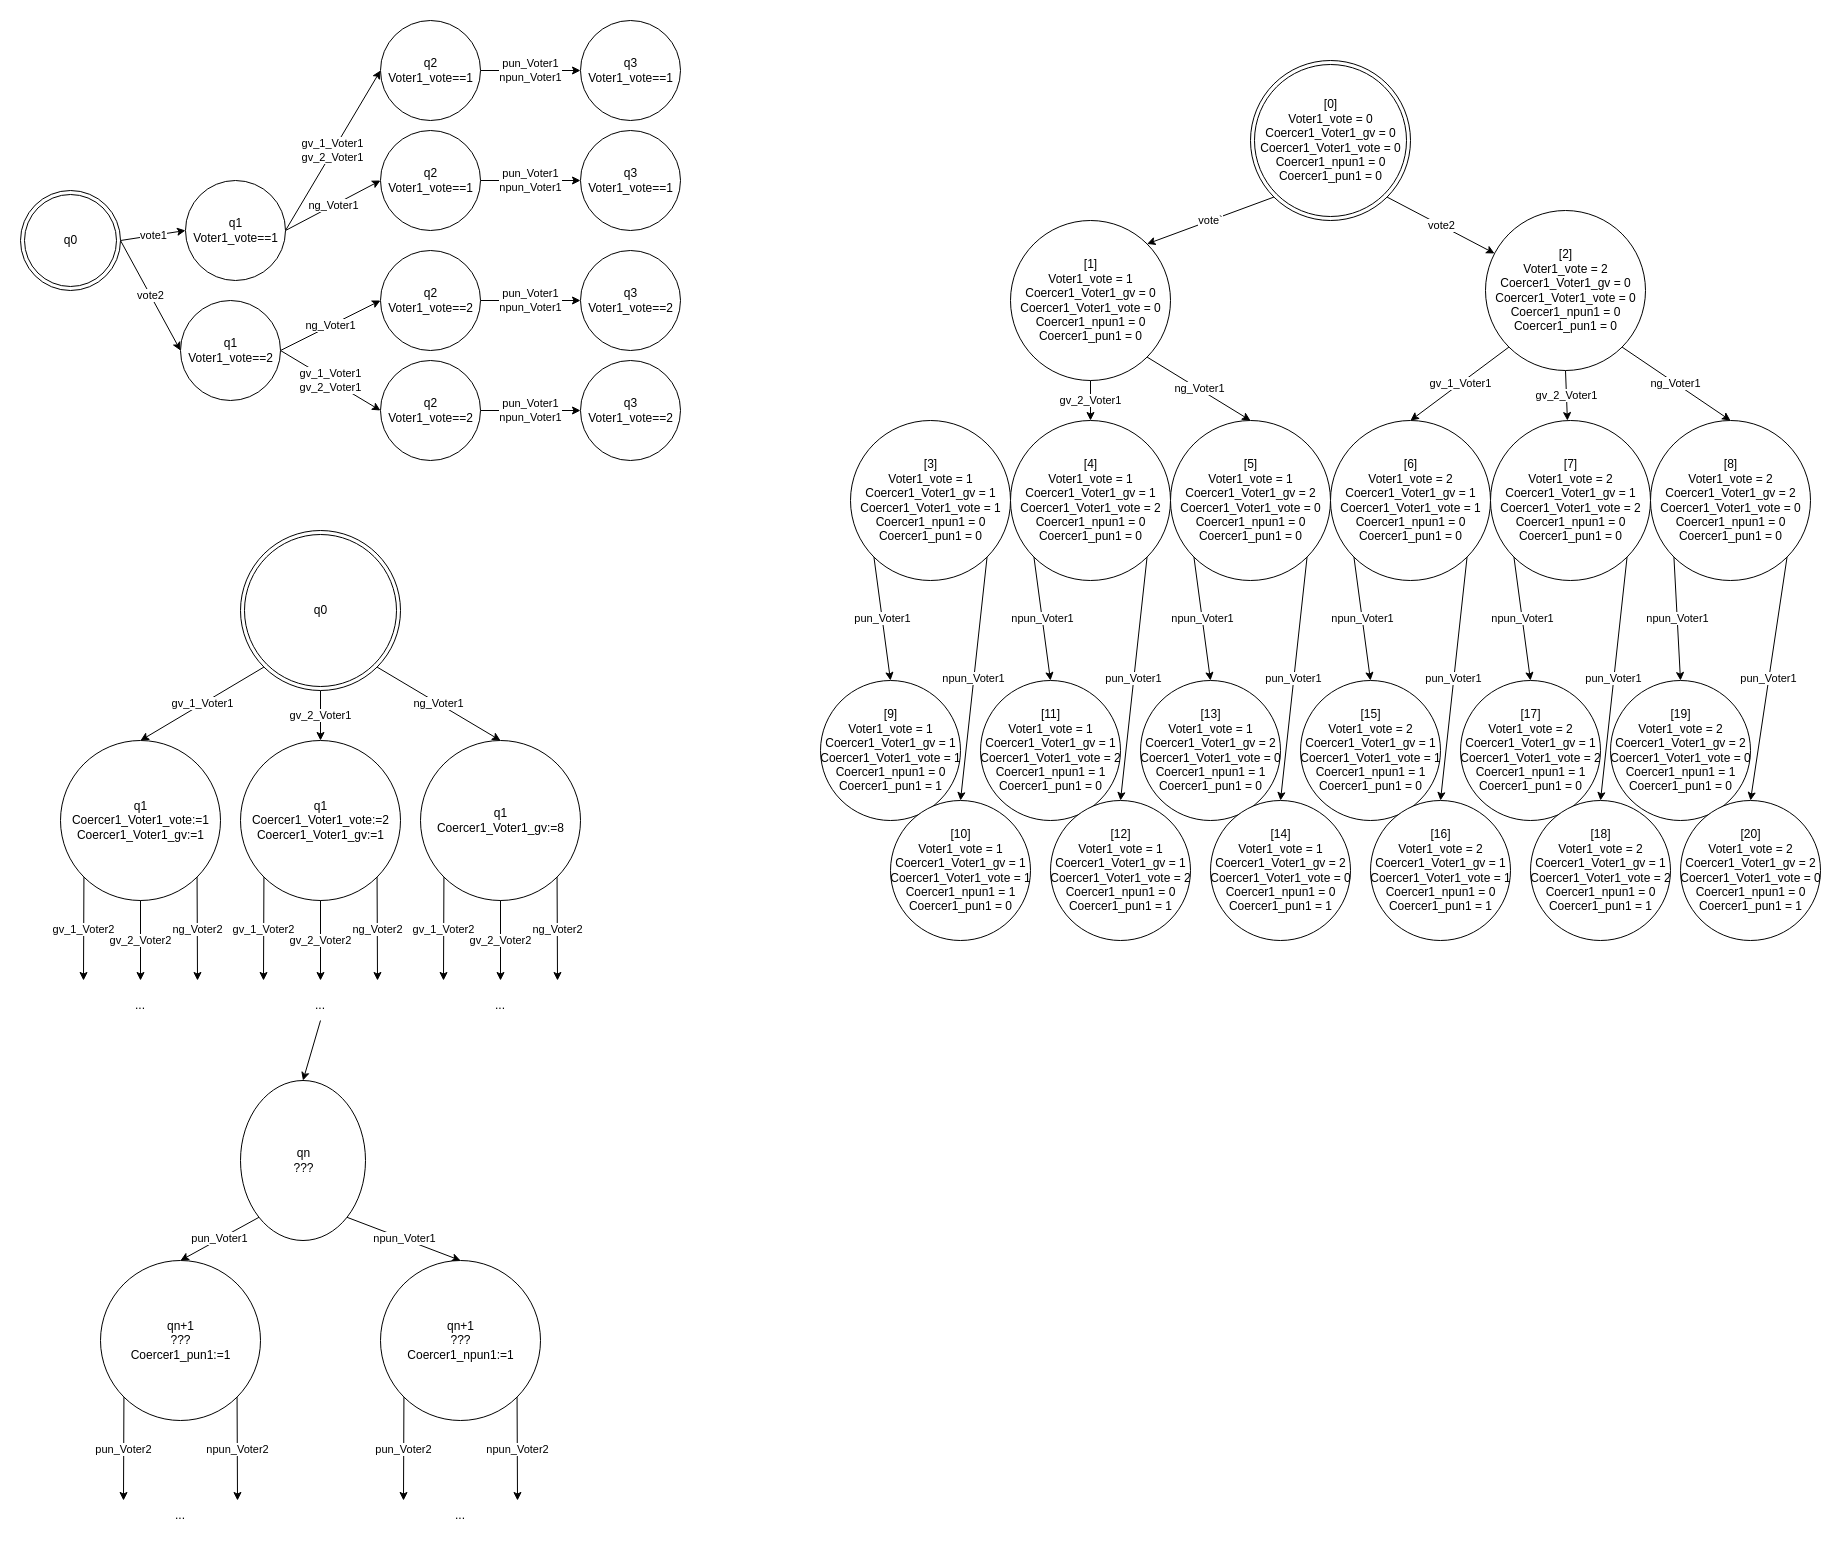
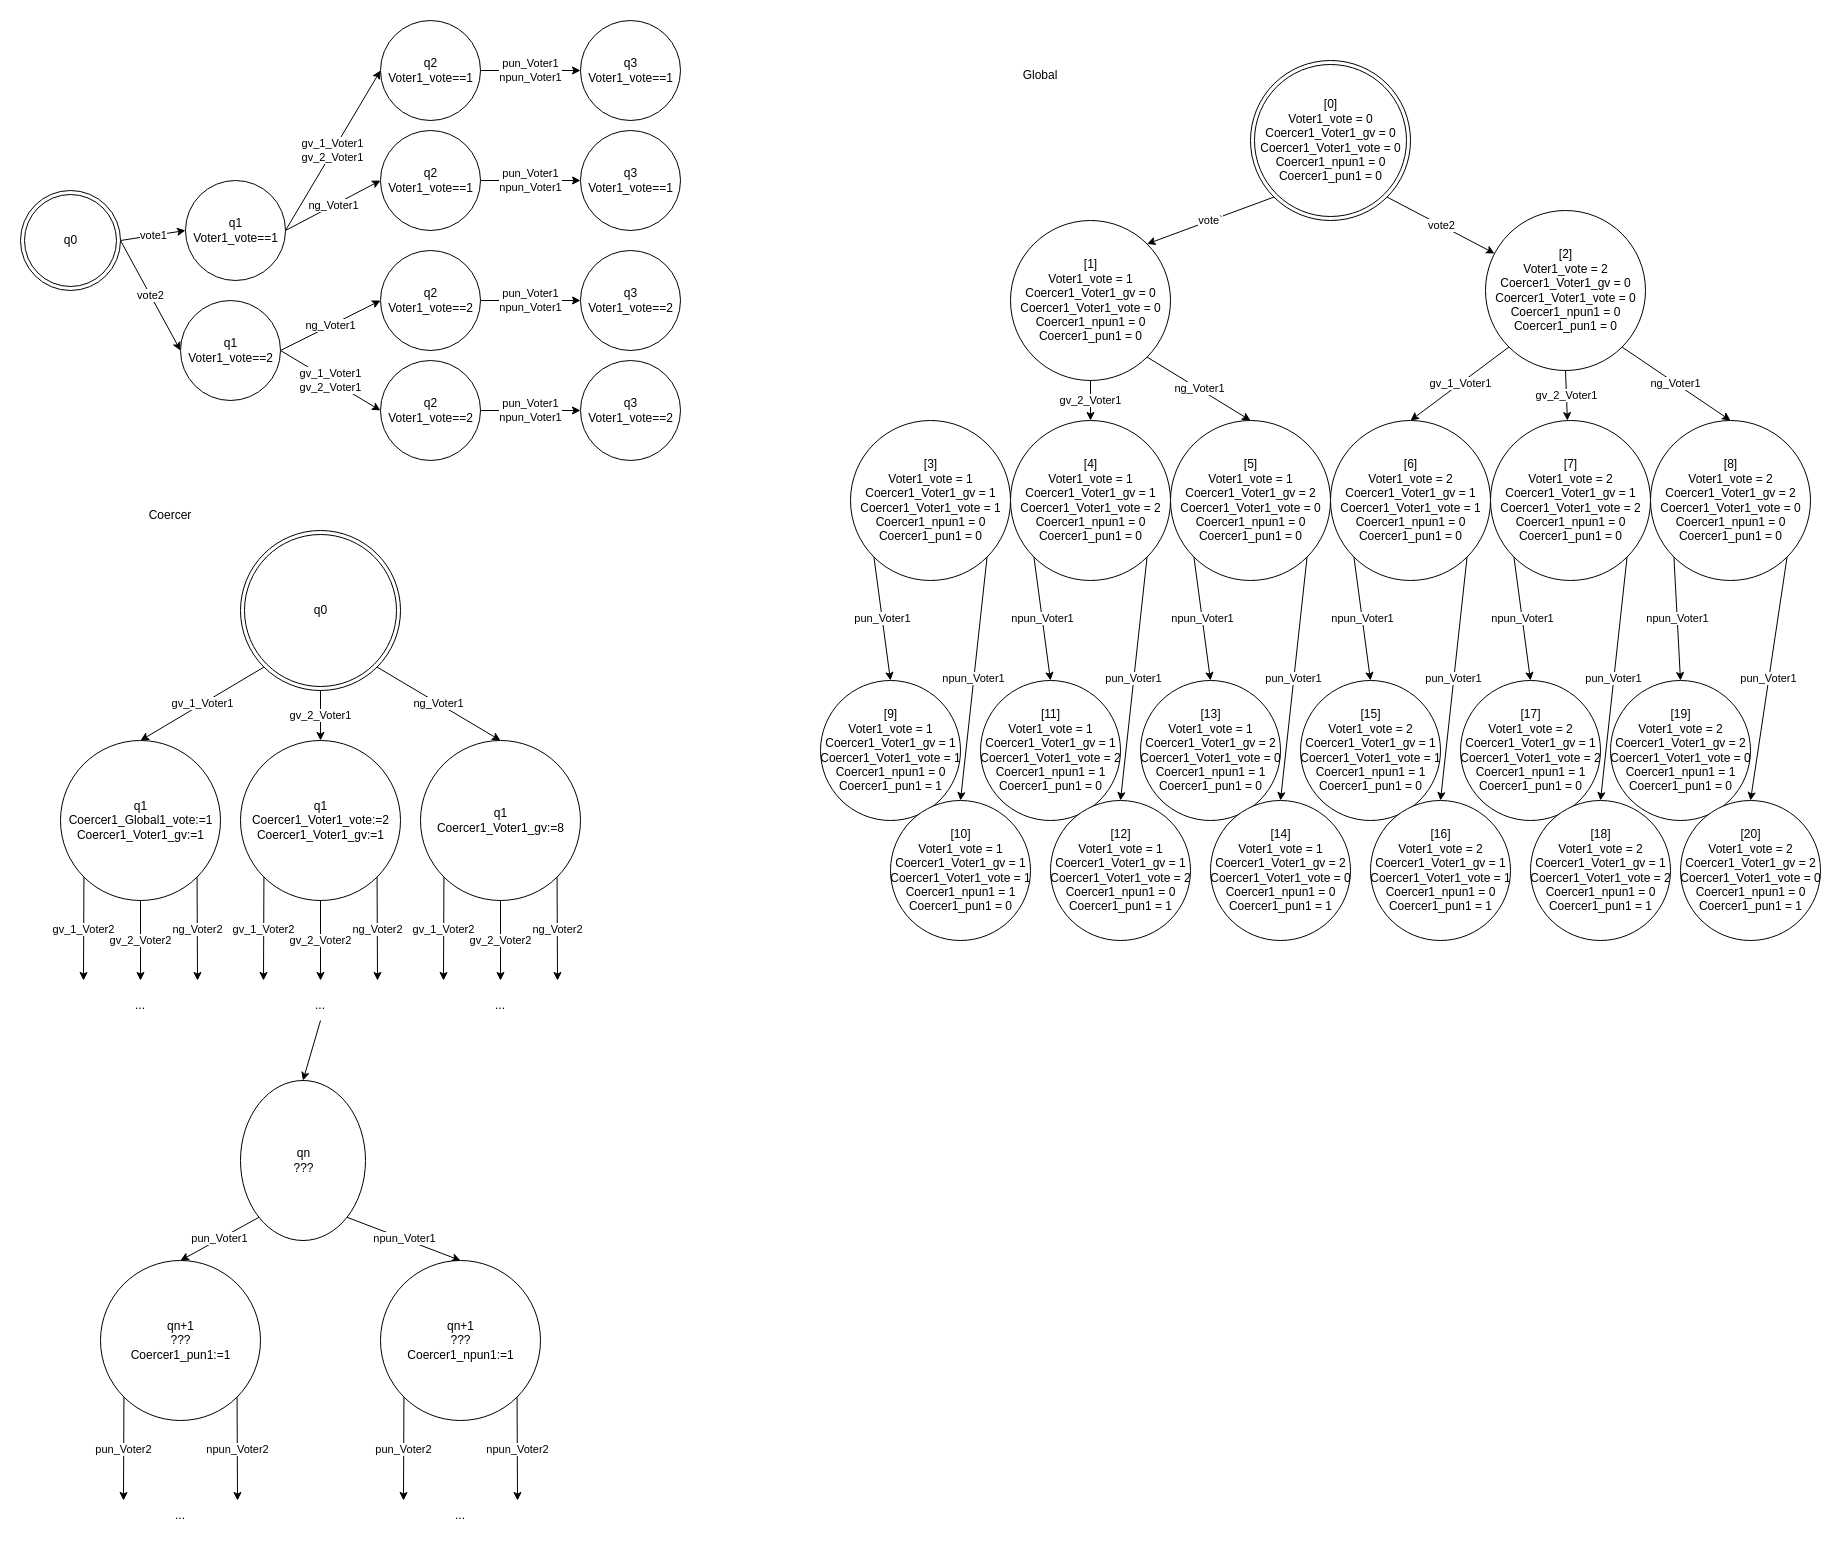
node "Global": added
node "Coercer": added
node "q1 Coercer1_Voter1_vote:=1 Coercer1_Voter1_gv:=1": label "q1 Coercer1_Voter1_vote:=1 Coercer1_Voter1_gv:=1" -> "q1 Coercer1_Global1_vote:=1 Coercer1_Voter1_gv:=1"
